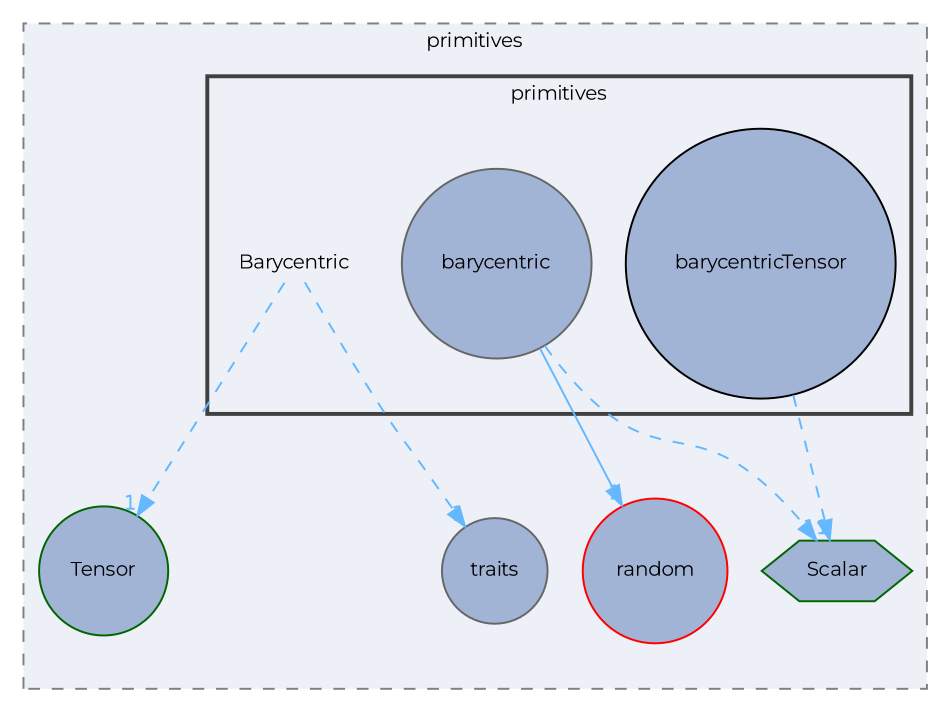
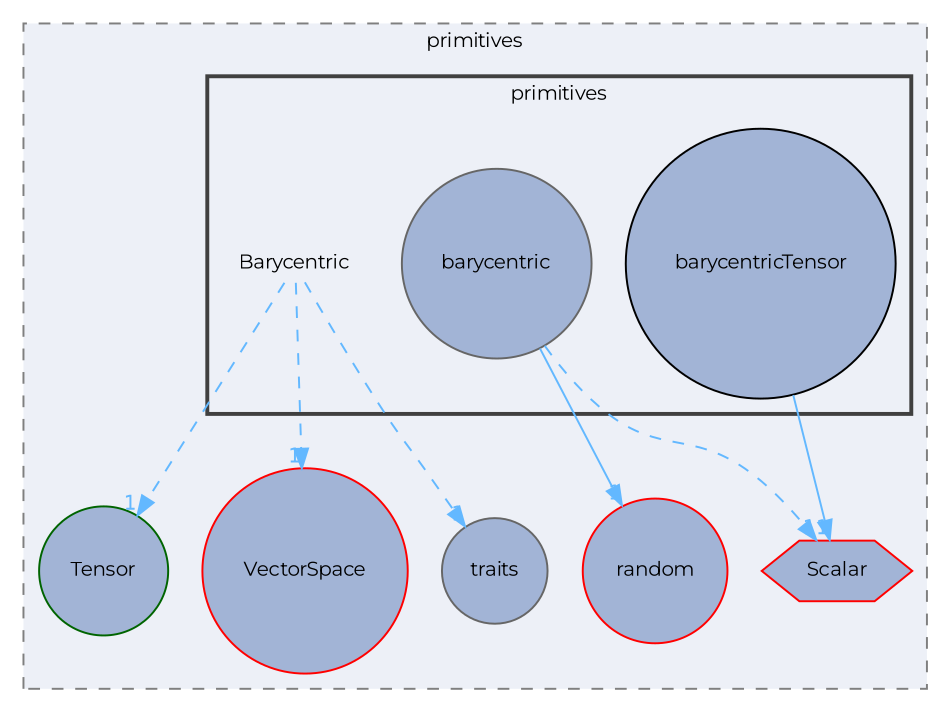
edge "barycentricTensor" -> "Scalar": style dashed -> solid
node "VectorSpace": added
node "Scalar": color darkgreen -> red
